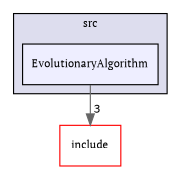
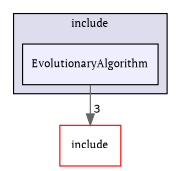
cluster "src": label "src" -> "include"
